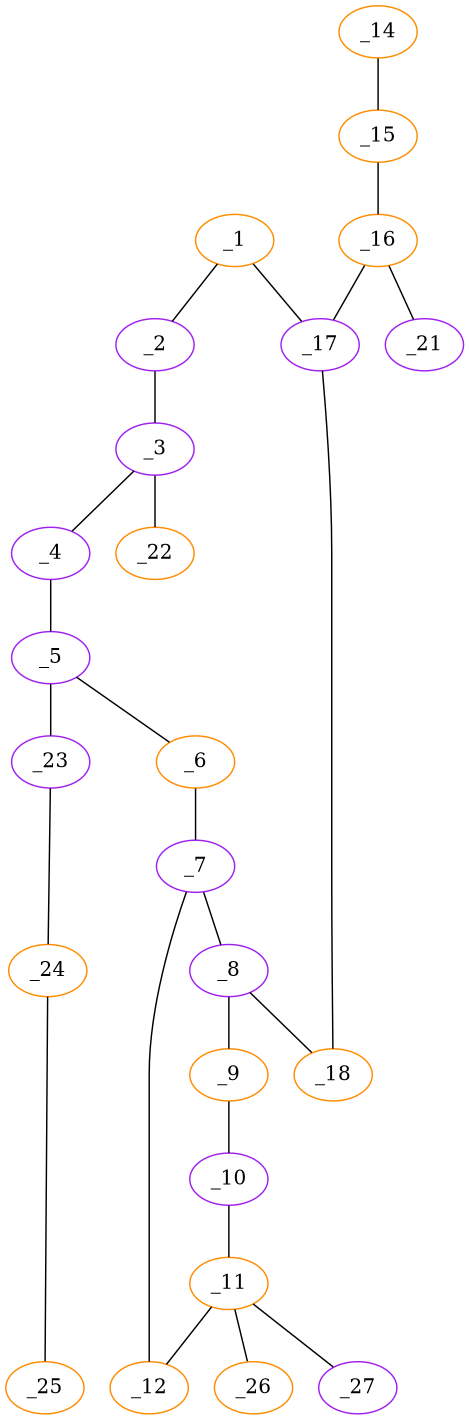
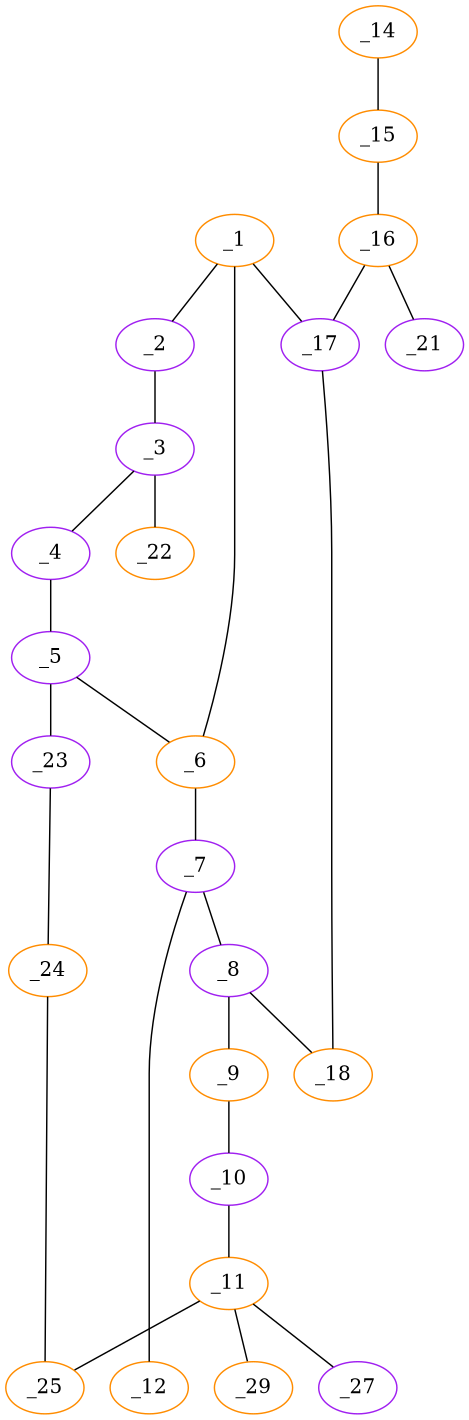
edge "_1" -- "_6": added
edge "_11" -- "_12": now "_11" -- "_25"
node "_26": label "_26" -> "_29"
